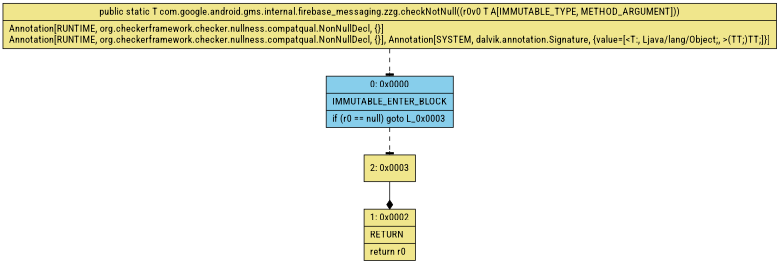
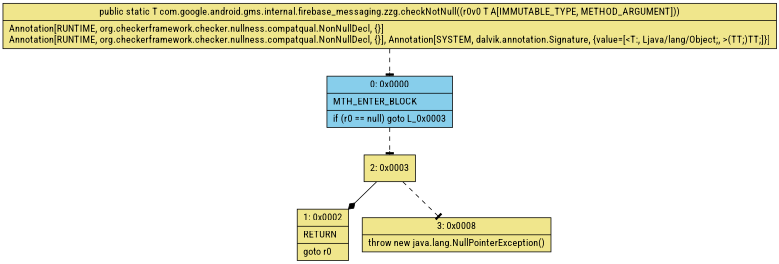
node "0: 0x0000": text "IMMUTABLE_ENTER_BLOCK" -> "MTH_ENTER_BLOCK"
node "3: 0x0008": added
node "1: 0x0002": text "return r0" -> "goto r0"
